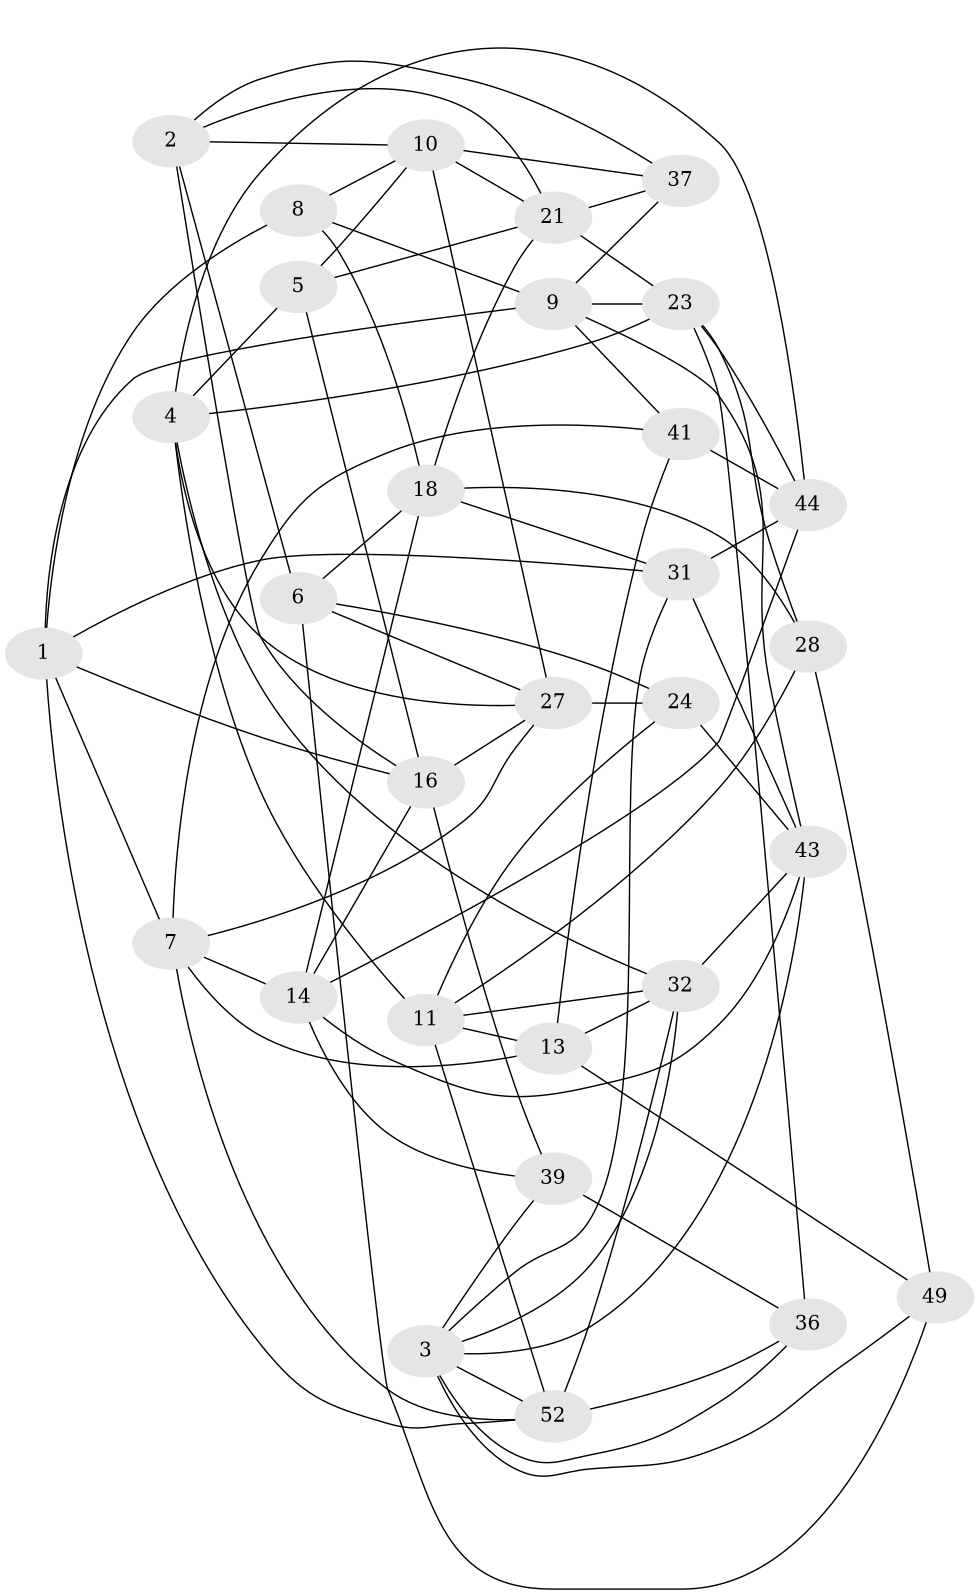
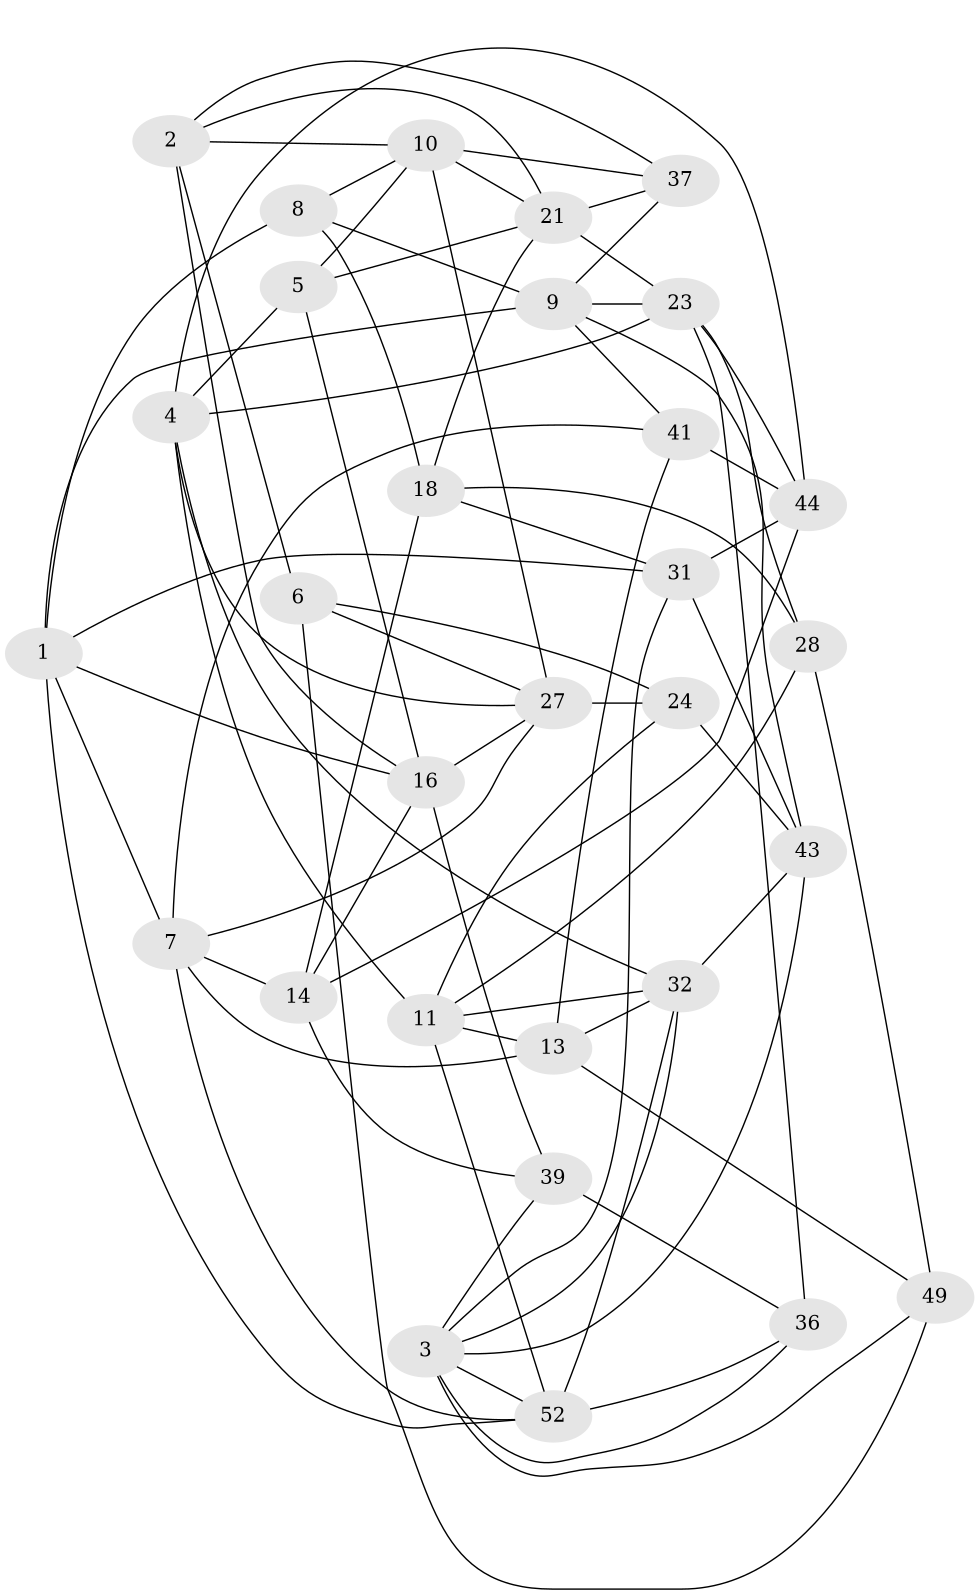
edge "18" -- "6": removed
edge "43" -- "14": removed
